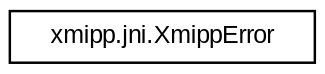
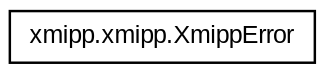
node "xmipp.jni.XmippError": label "xmipp.jni.XmippError" -> "xmipp.xmipp.XmippError"
